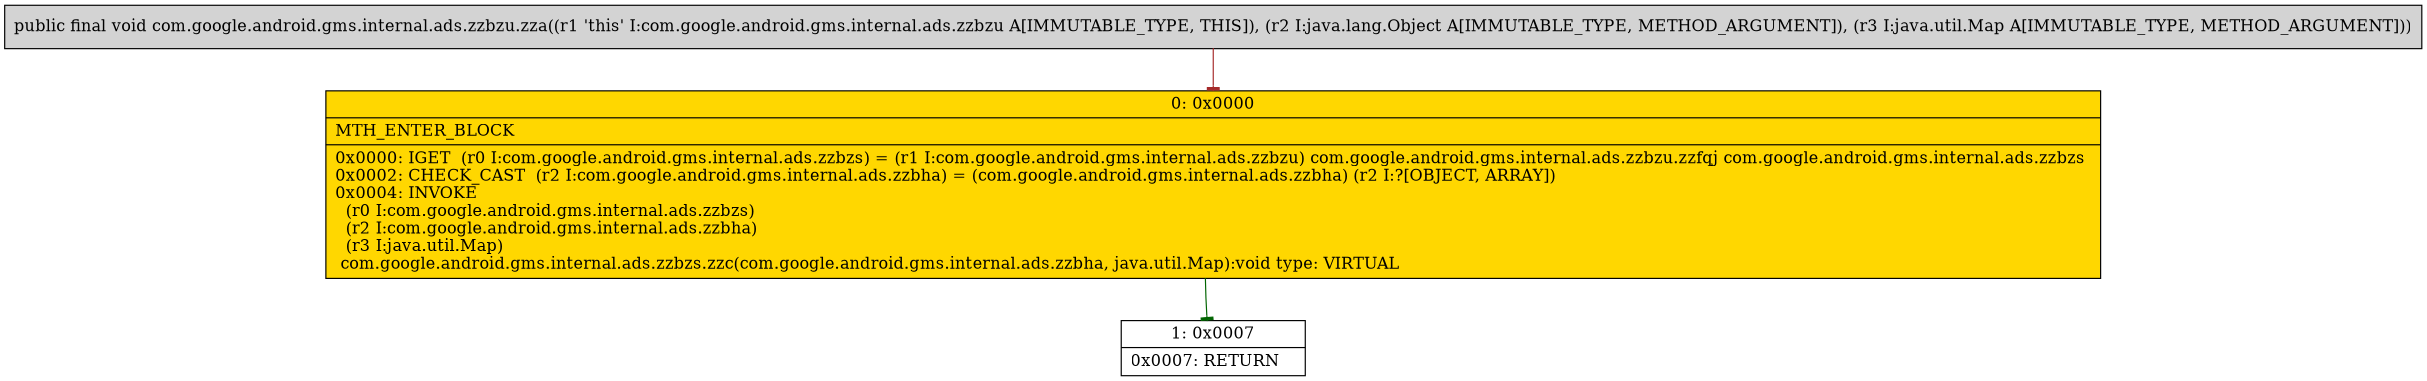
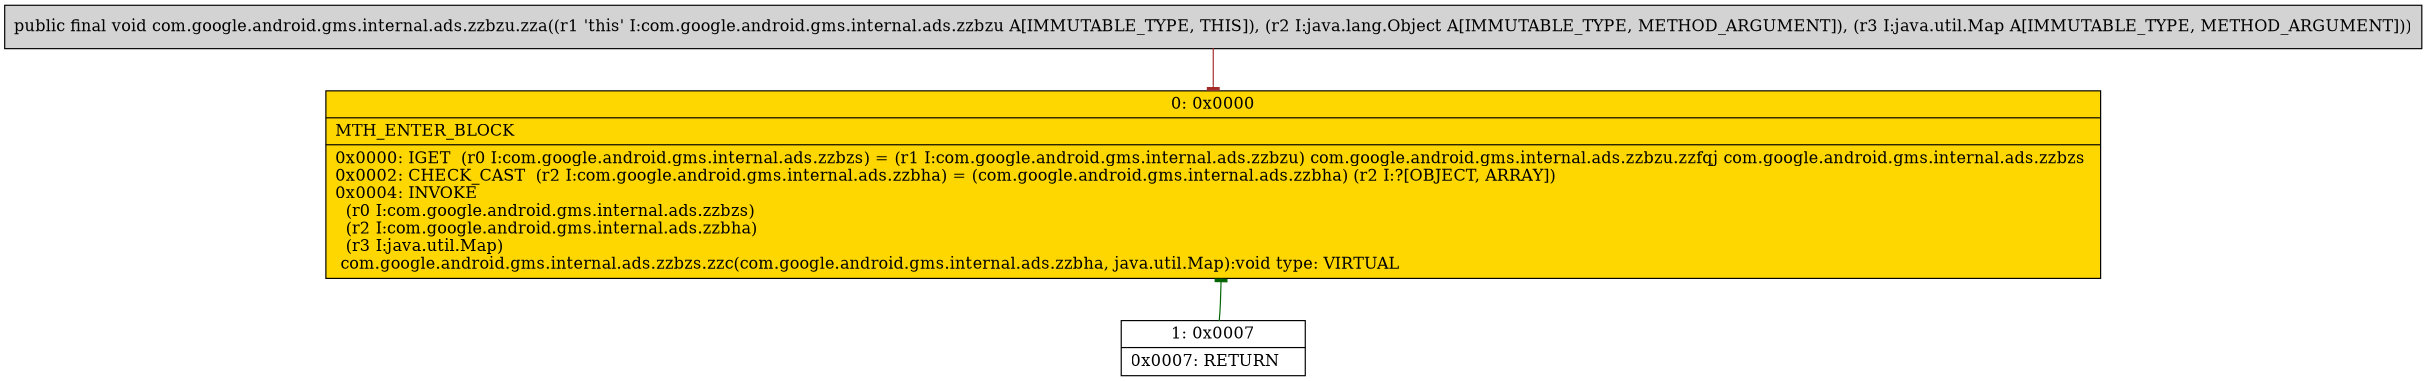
edge "0: 0x0000" -> "1: 0x0007": reversed
